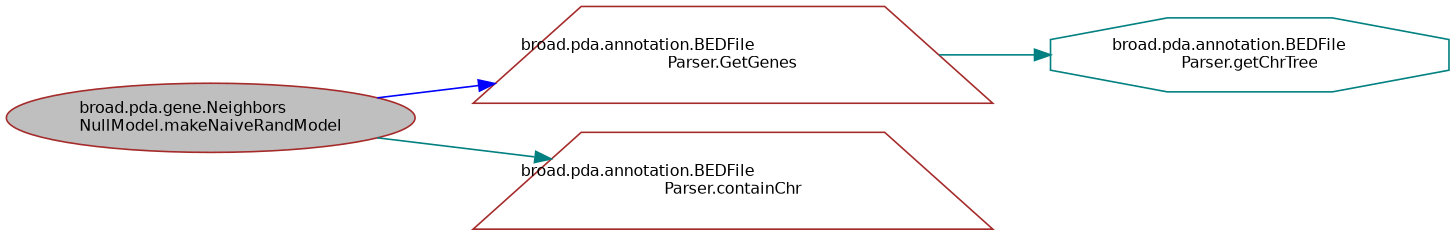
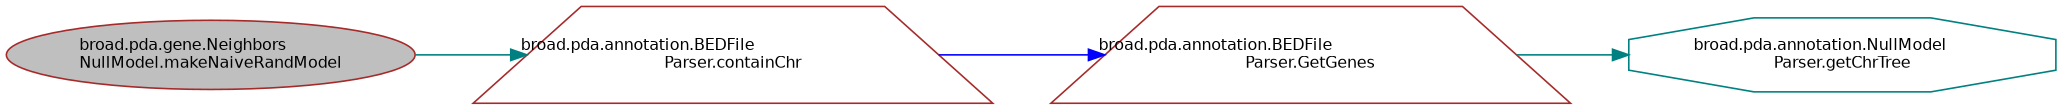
node "broad.pda.annotation.BEDFile Parser.getChrTree": label "broad.pda.annotation.BEDFile Parser.getChrTree" -> "broad.pda.annotation.NullModel Parser.getChrTree"
edge "broad.pda.gene.Neighbors NullModel.makeNaiveRandModel" -> "broad.pda.annotation.BEDFile Parser.GetGenes": now "broad.pda.annotation.BEDFile Parser.containChr" -> "broad.pda.annotation.BEDFile Parser.GetGenes"
